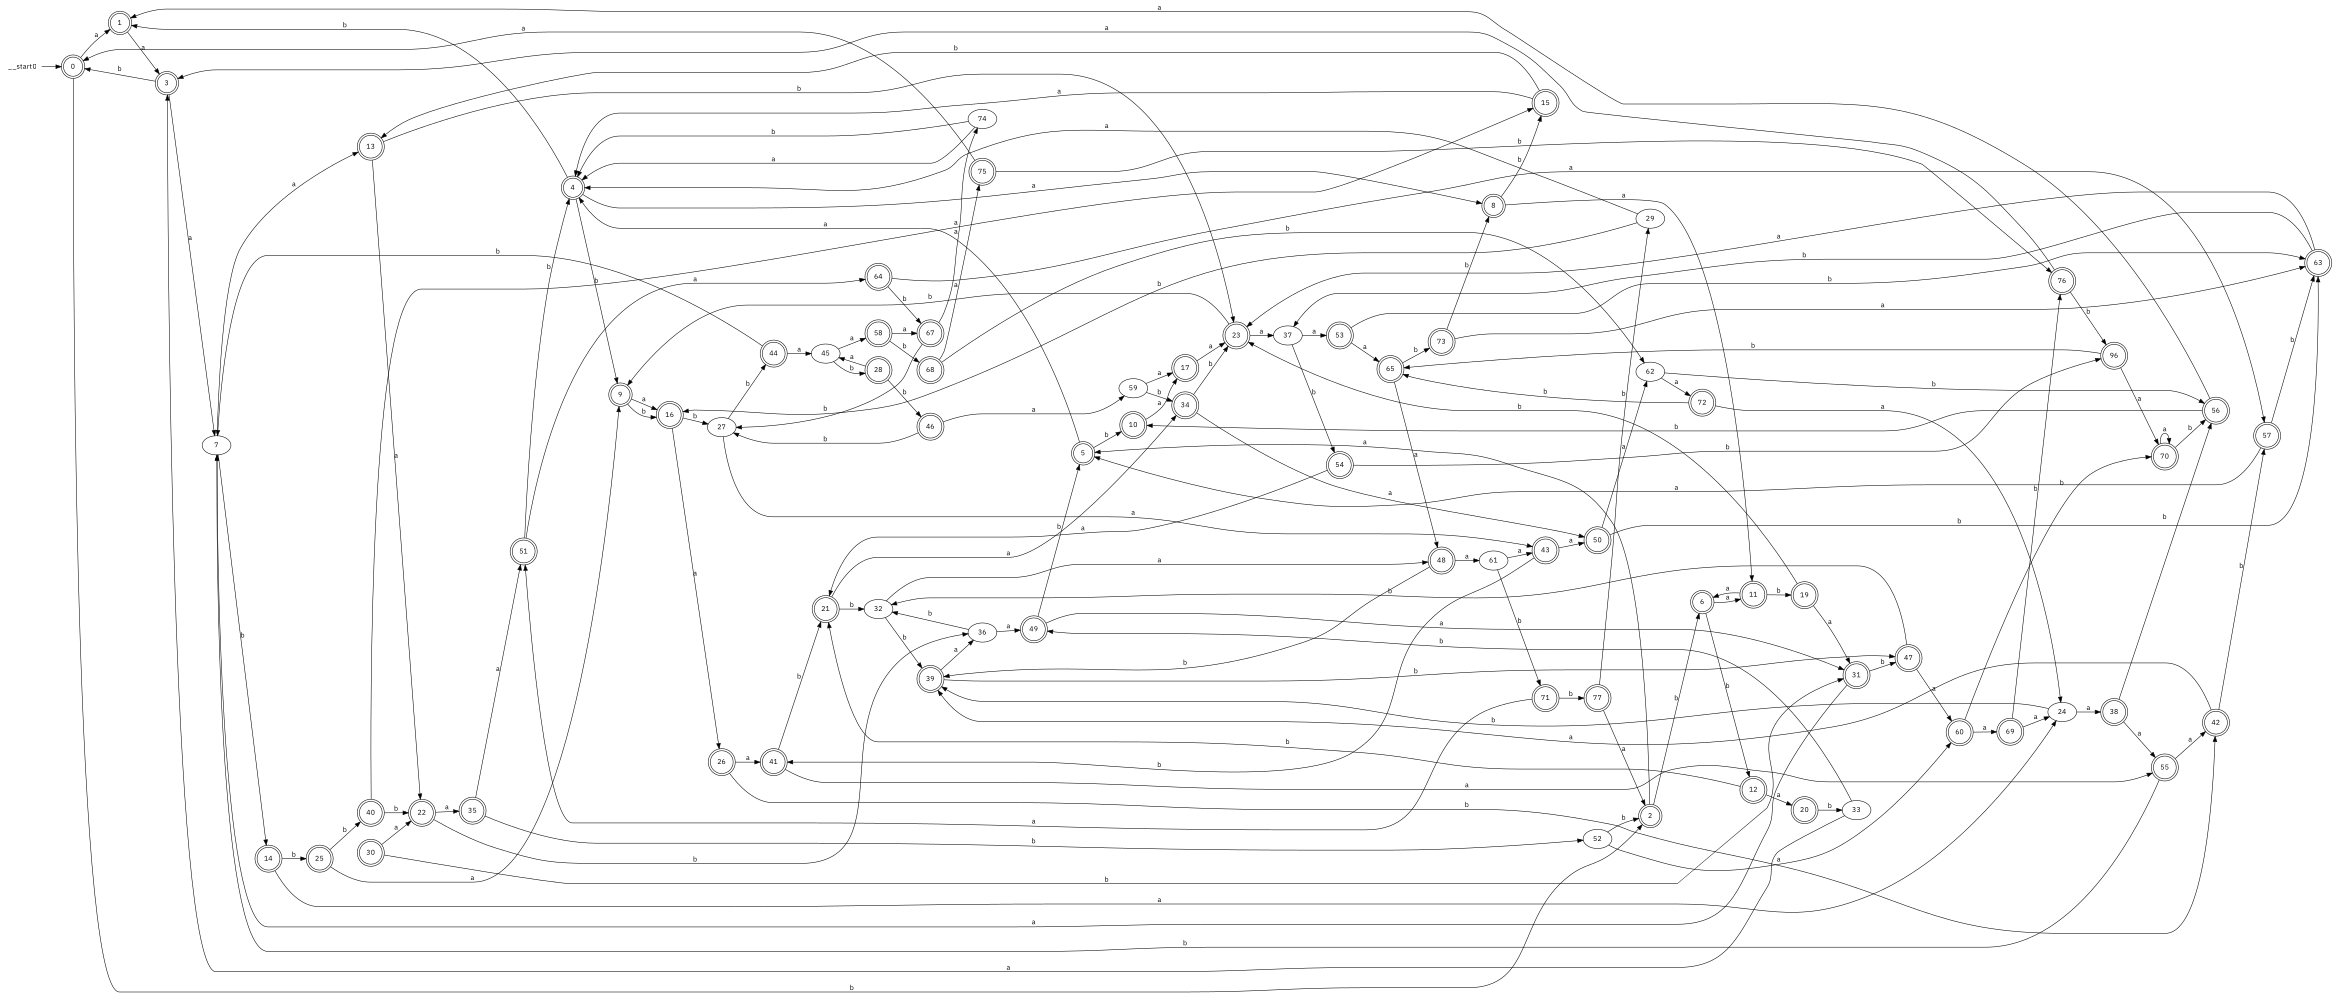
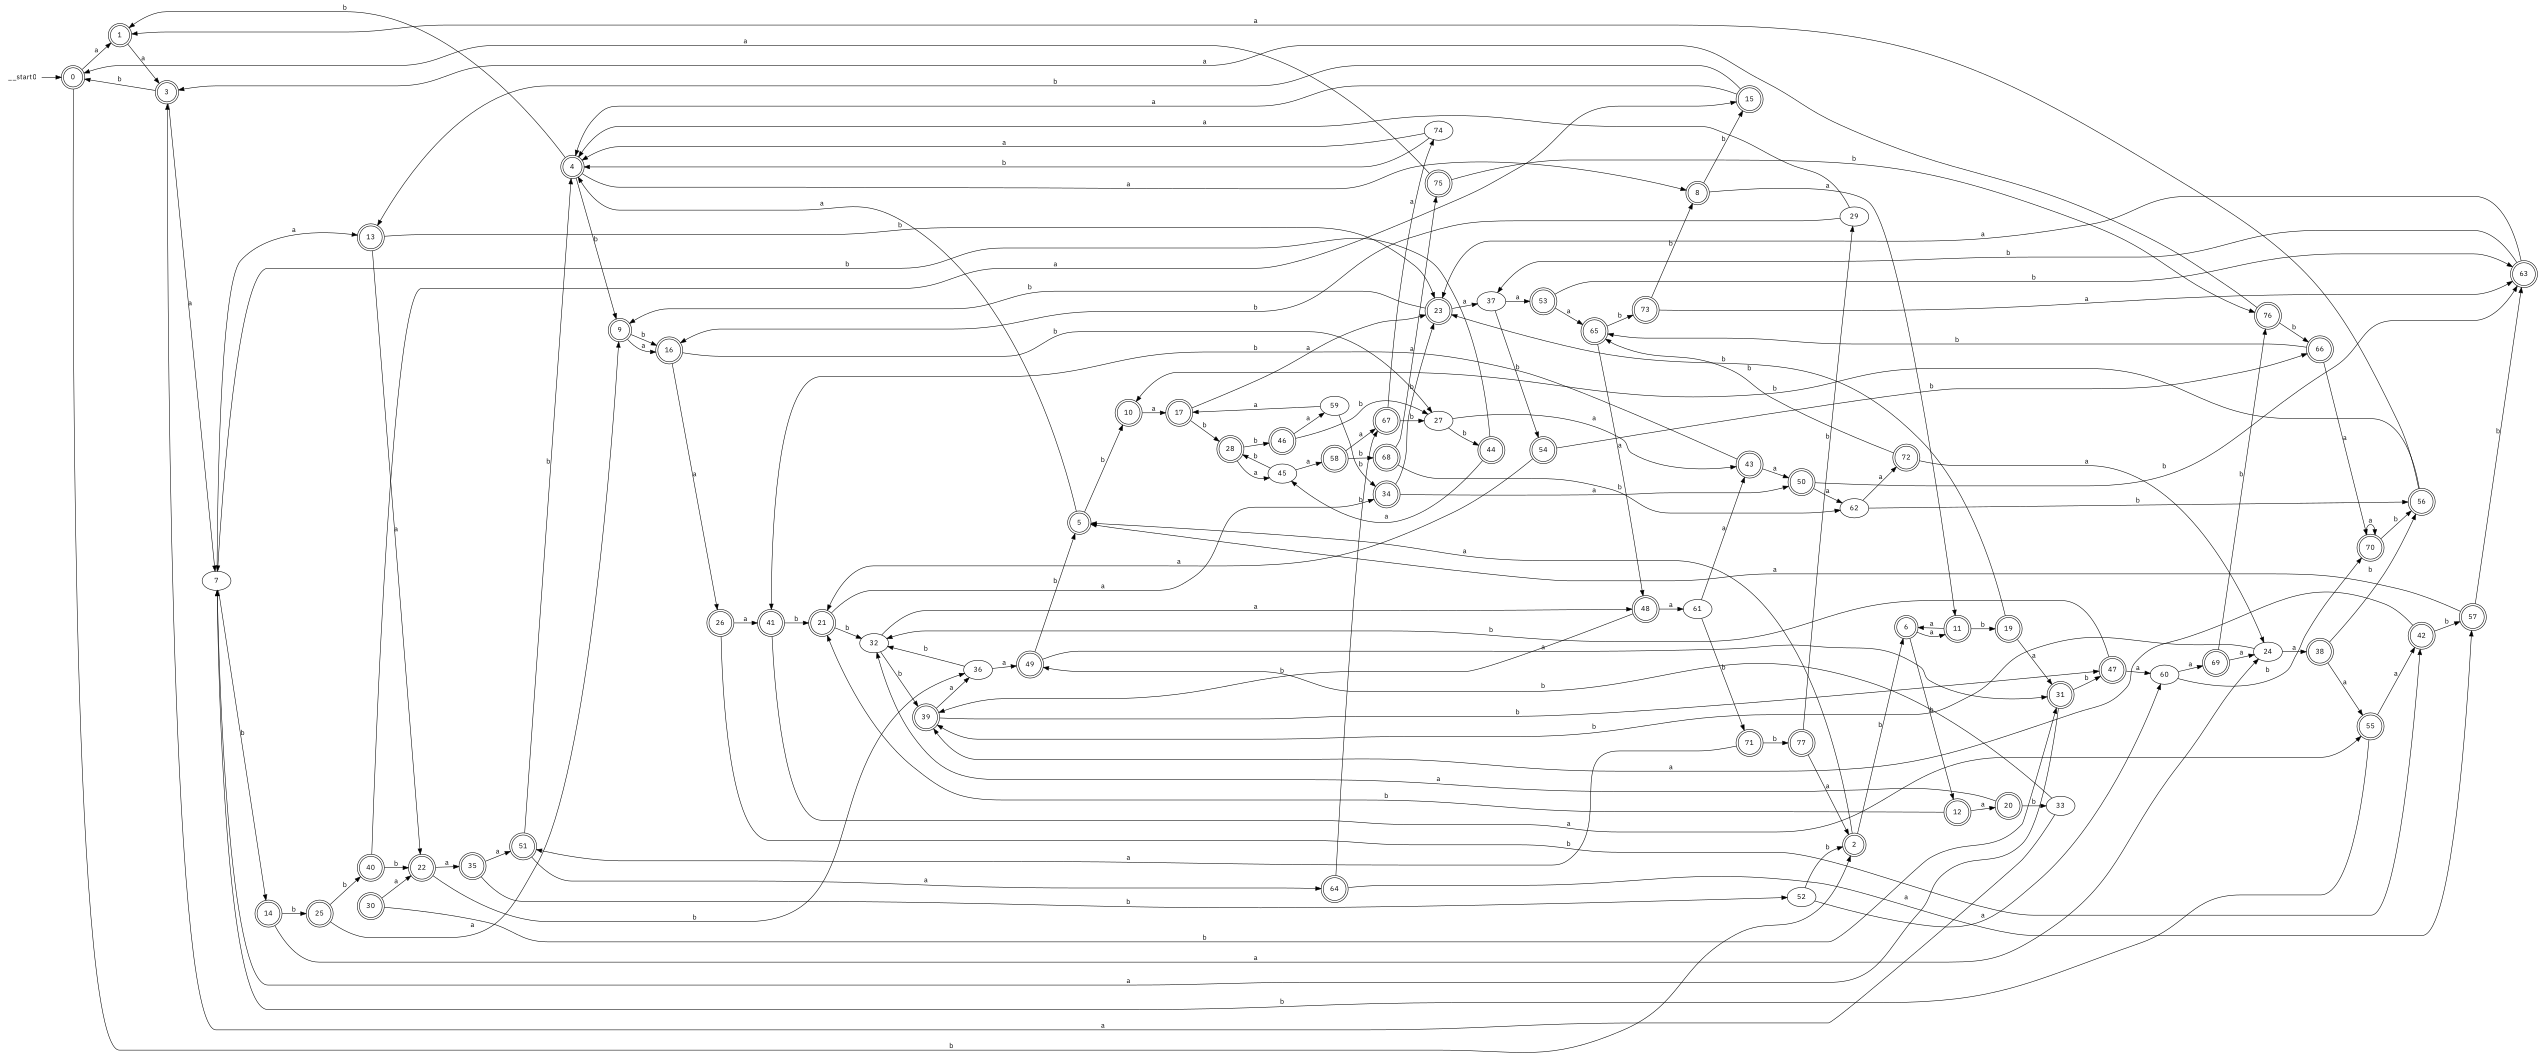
node "96": label "96" -> "66"
edge "17" -> "28": added, label "b"
node "60": shape doublecircle -> ellipse
edge "20" -> "32": added, label "a"
